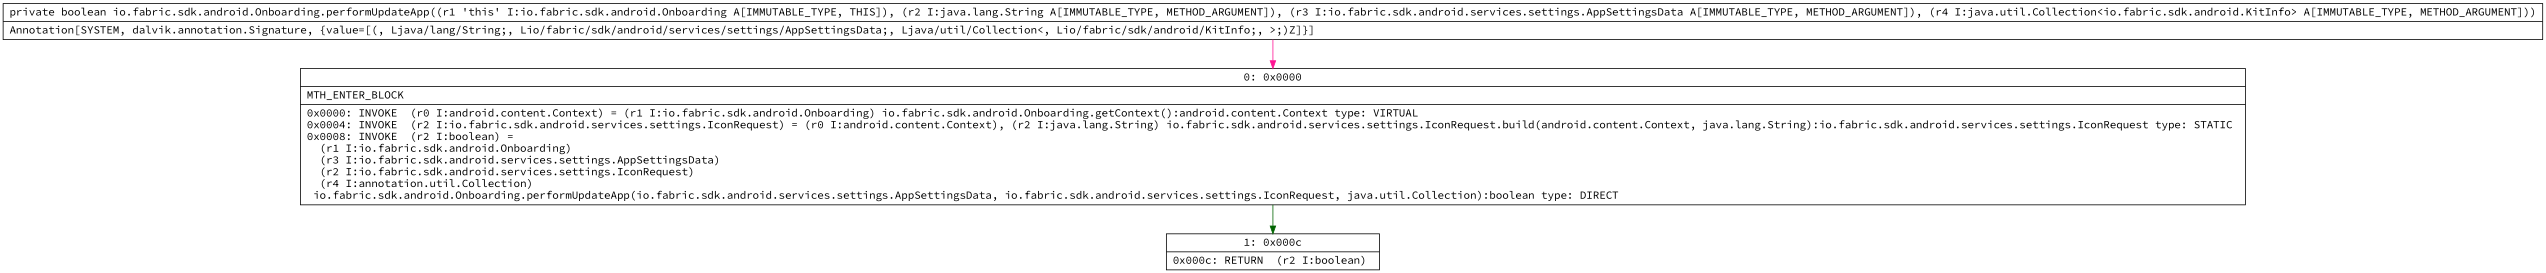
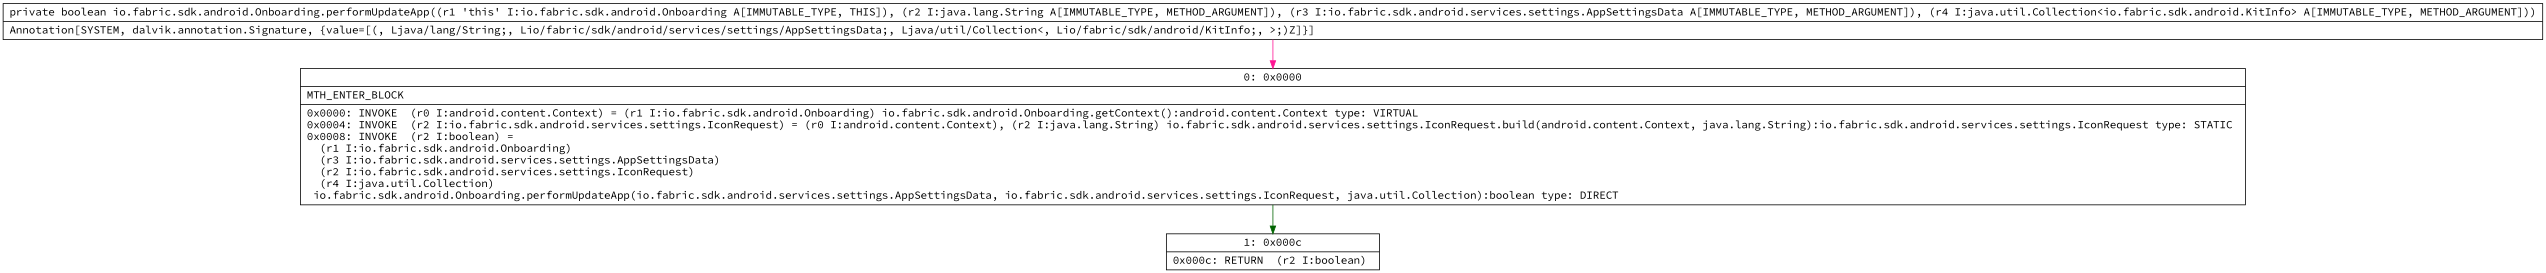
node "0: 0x0000": text "(r4 I:annotation.util.Collection)" -> "(r4 I:java.util.Collection)"
